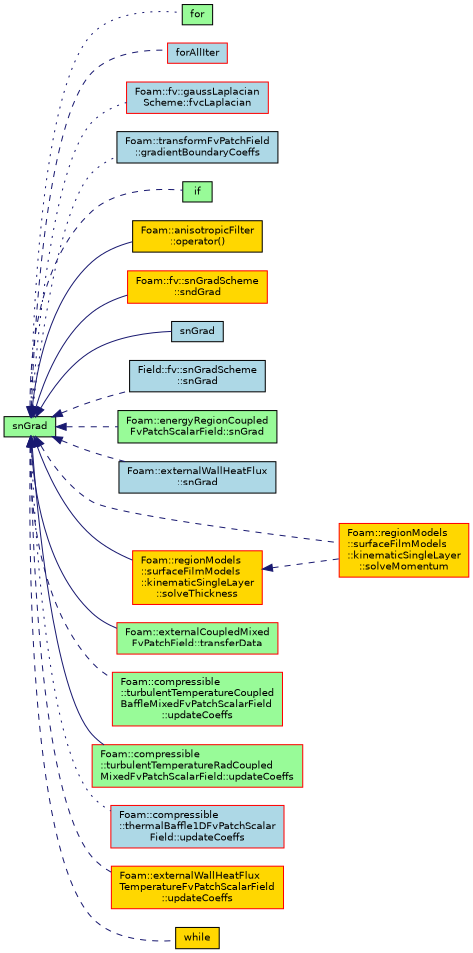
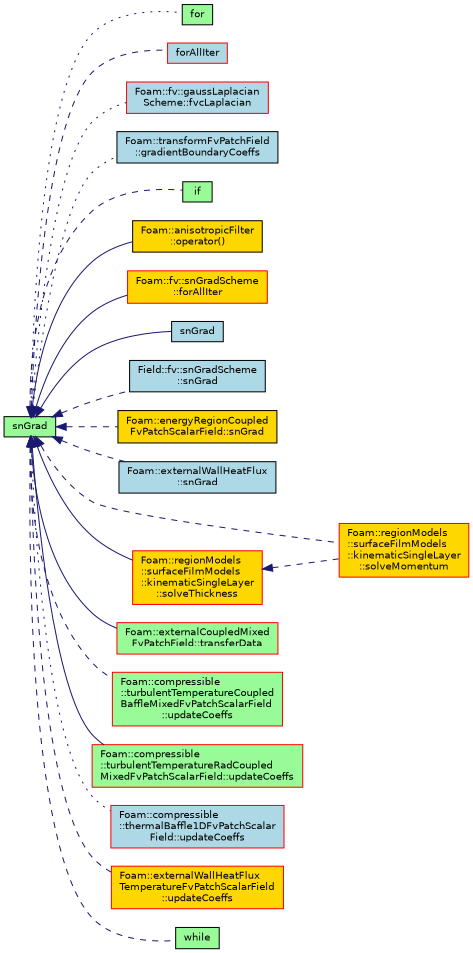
node "Foam::fv::snGradScheme ::sndGrad": label "Foam::fv::snGradScheme ::sndGrad" -> "Foam::fv::snGradScheme ::forAllIter"
node "Foam::energyRegionCoupled FvPatchScalarField::snGrad": fillcolor palegreen -> gold
node "while": fillcolor gold -> palegreen
